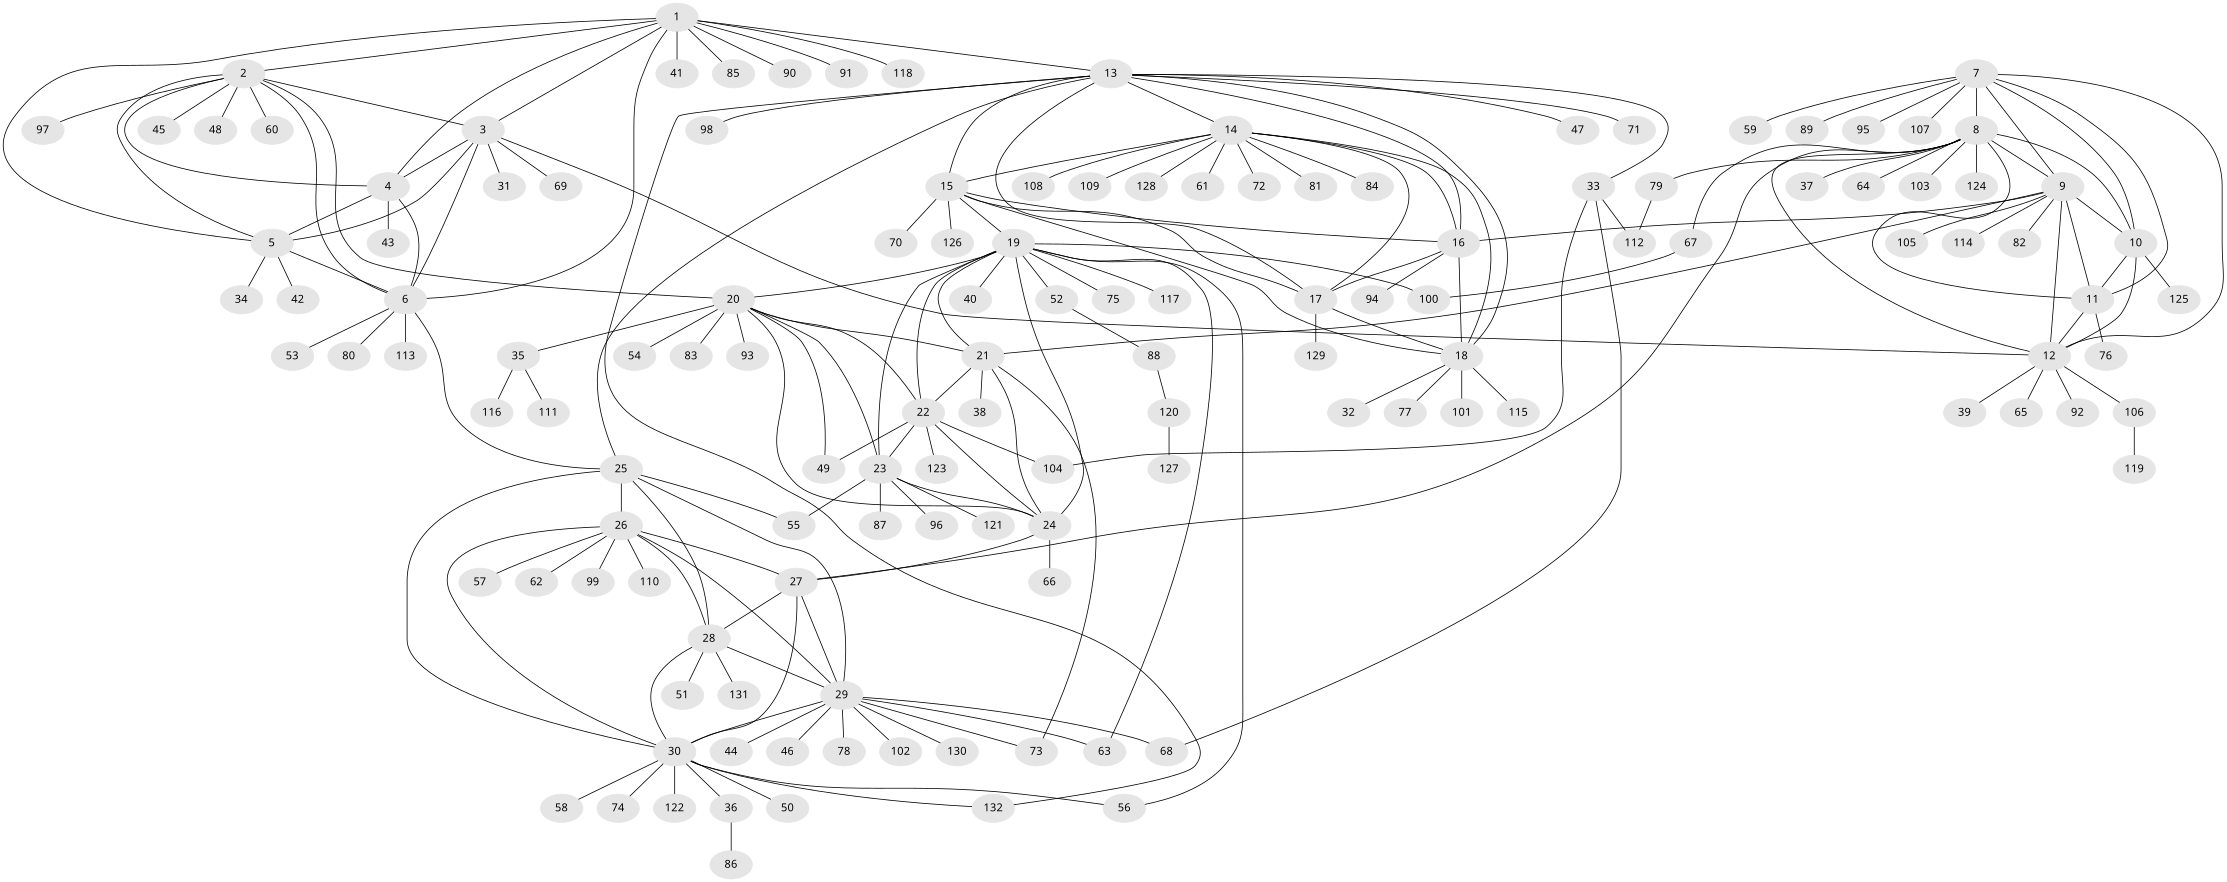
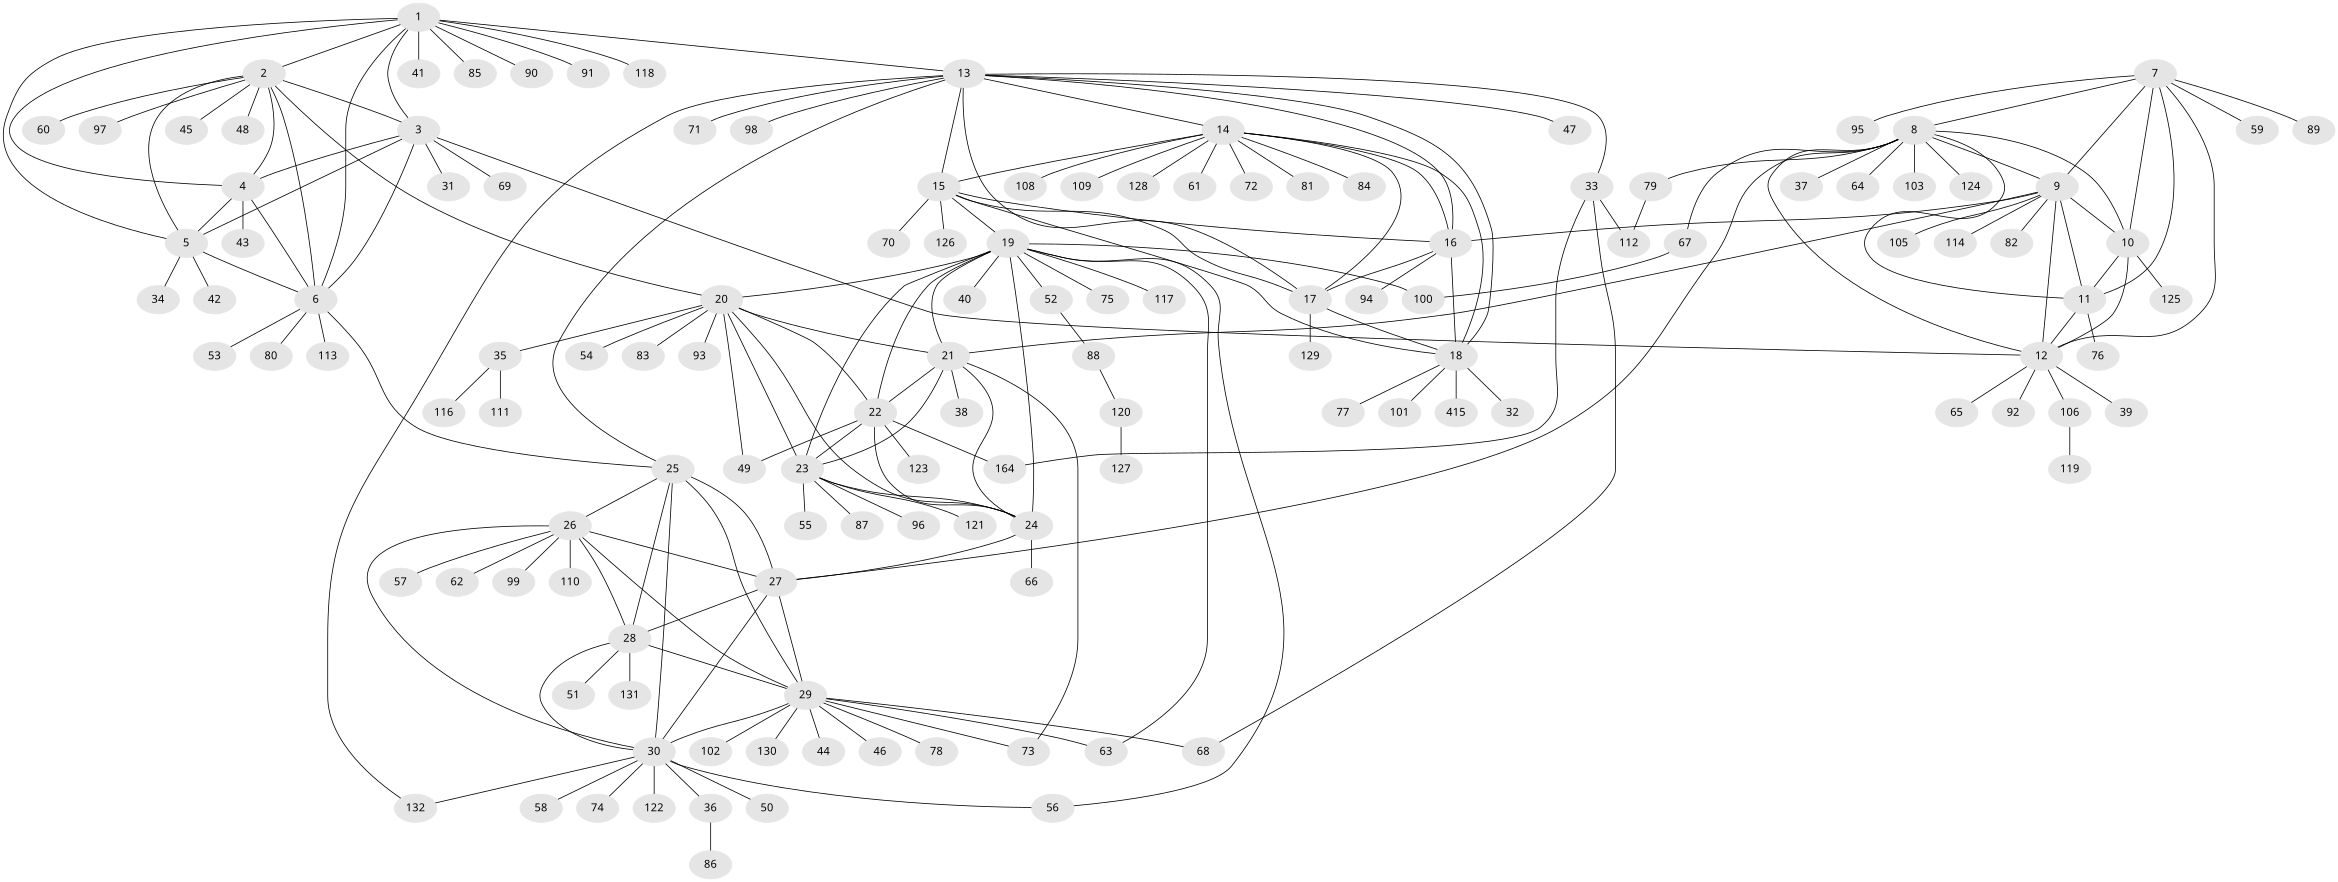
node "107": removed
node "115": label "115" -> "415"
edge "21" -- "23": added
node "104": label "104" -> "164"
edge "25" -- "55": now "25" -- "27"
